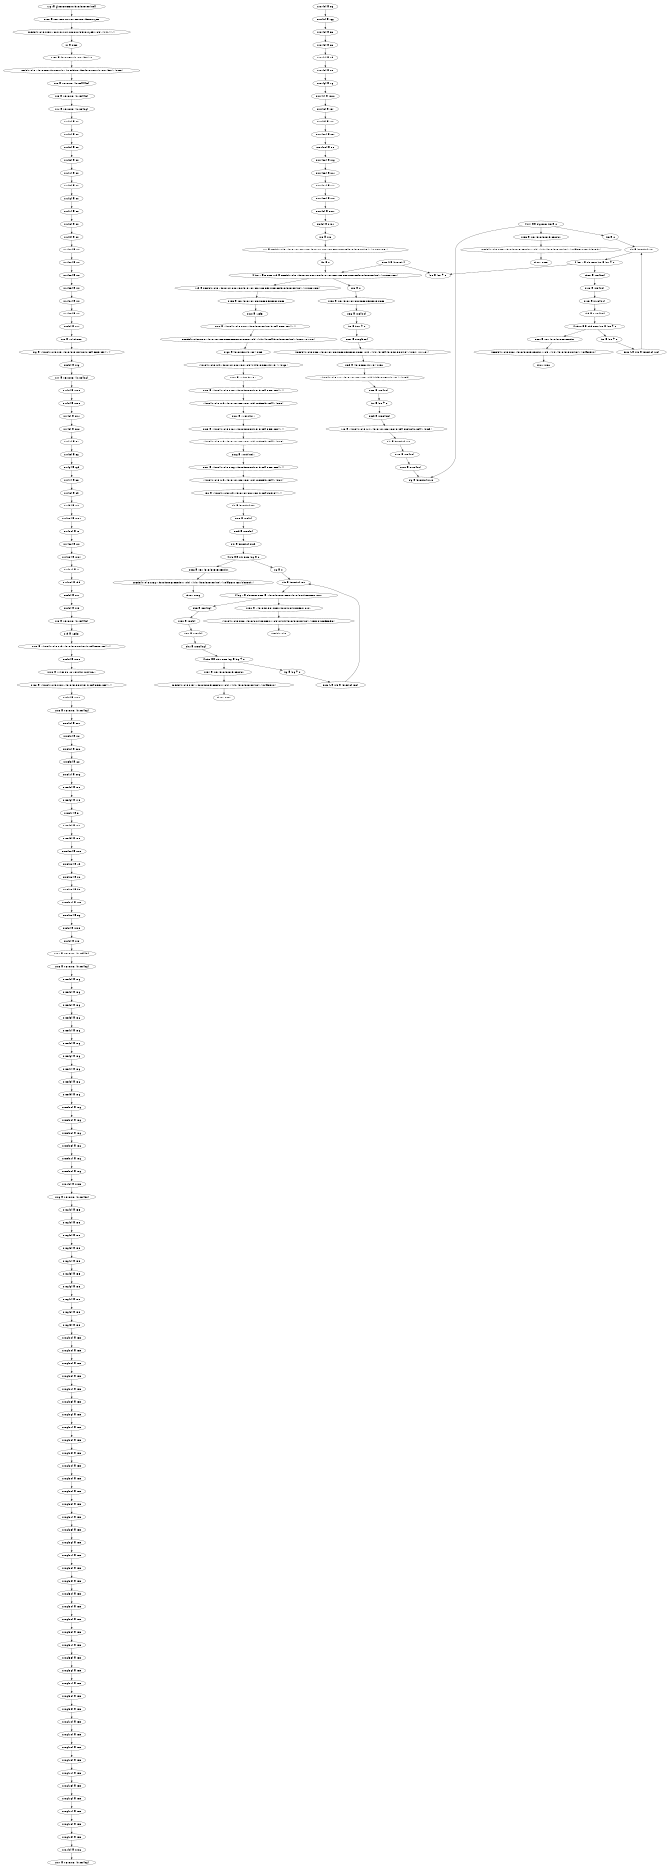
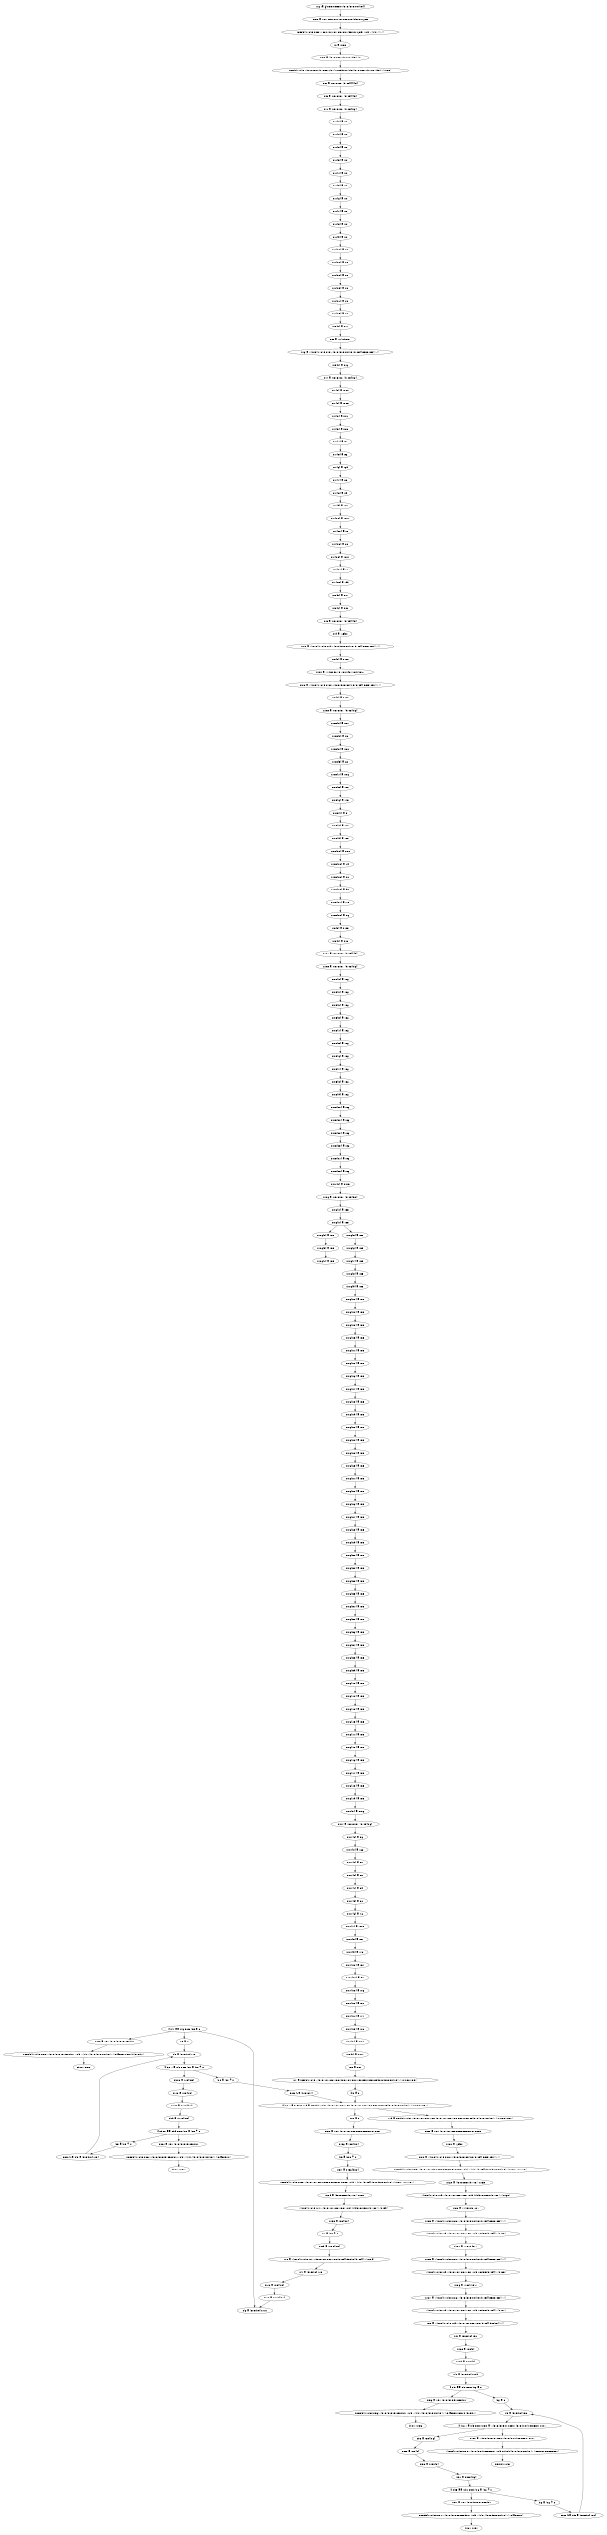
edge "goto [?= (branch)]" -> "i11 = i11 + 1": reversed
edge "$r16[4] = -35" -> "$r16[5] = -35": now "$r16[1] = -35" -> "$r16[5] = -35"
edge "$r17 = newarray (byte)[16]" -> "$r17[0] = 86": added
